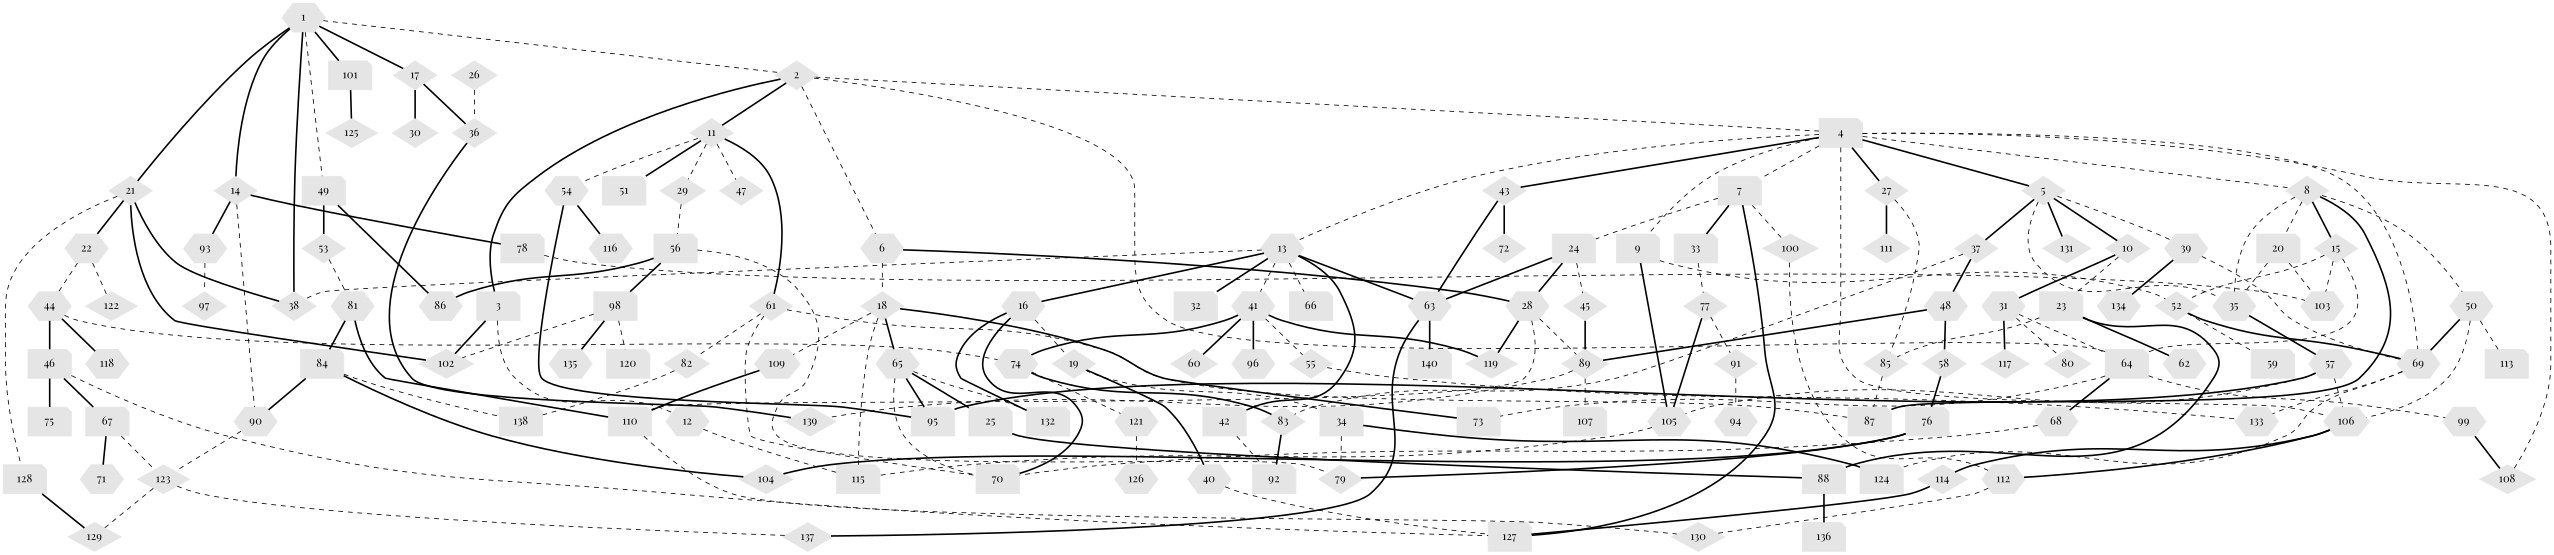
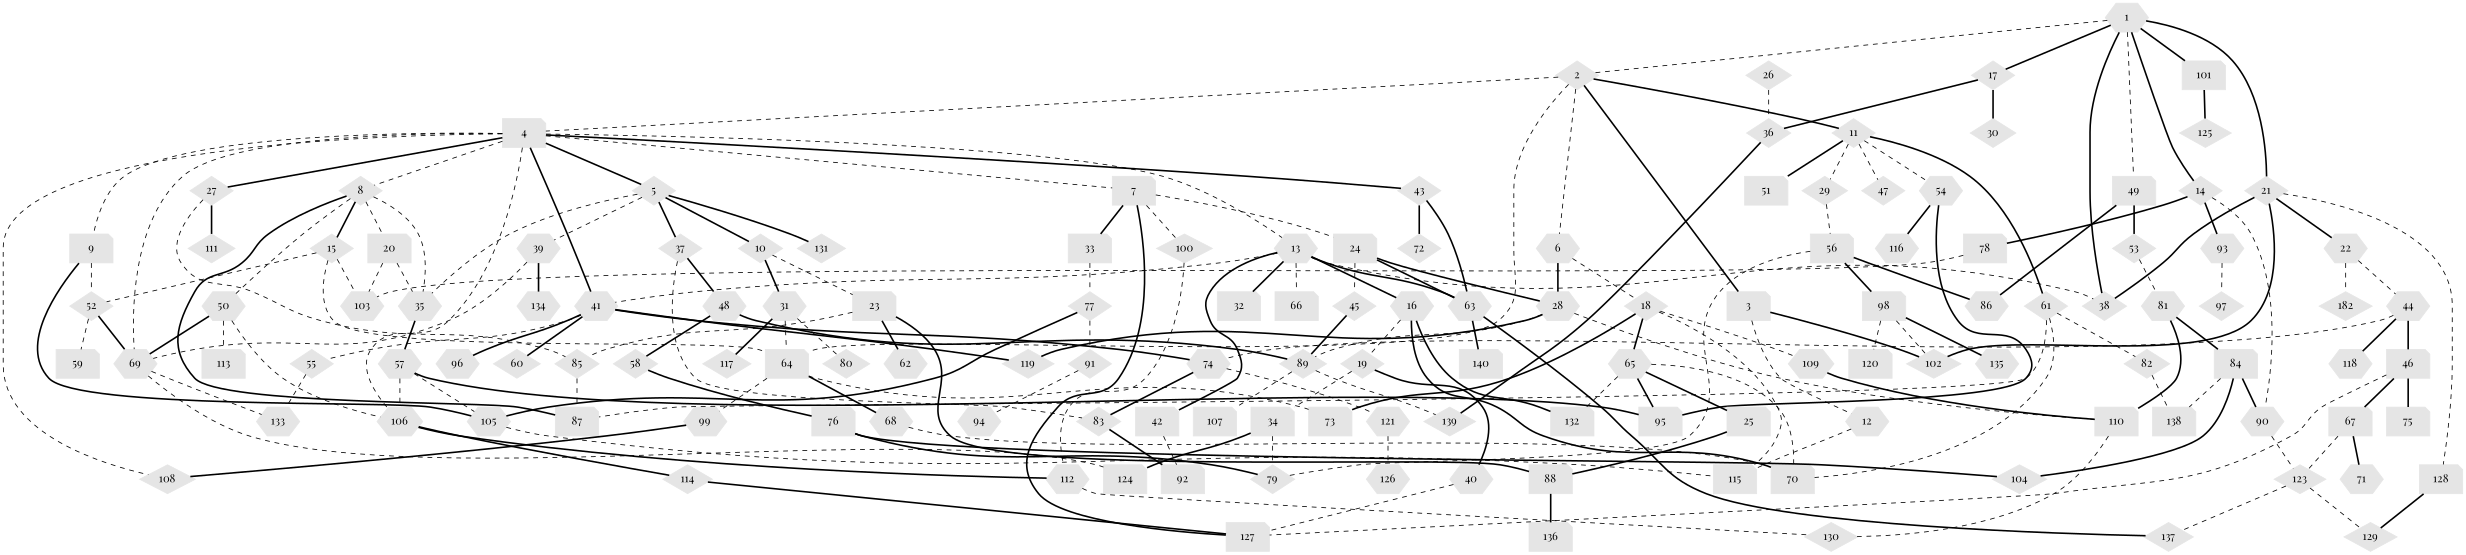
edge "4" -- "41": added
node "122": label "122" -> "182"
